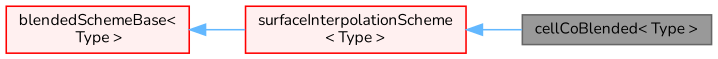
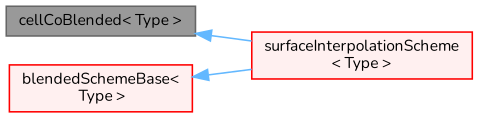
edge "cellCoBlended< Type >" -> "surfaceInterpolationScheme < Type >": reversed
